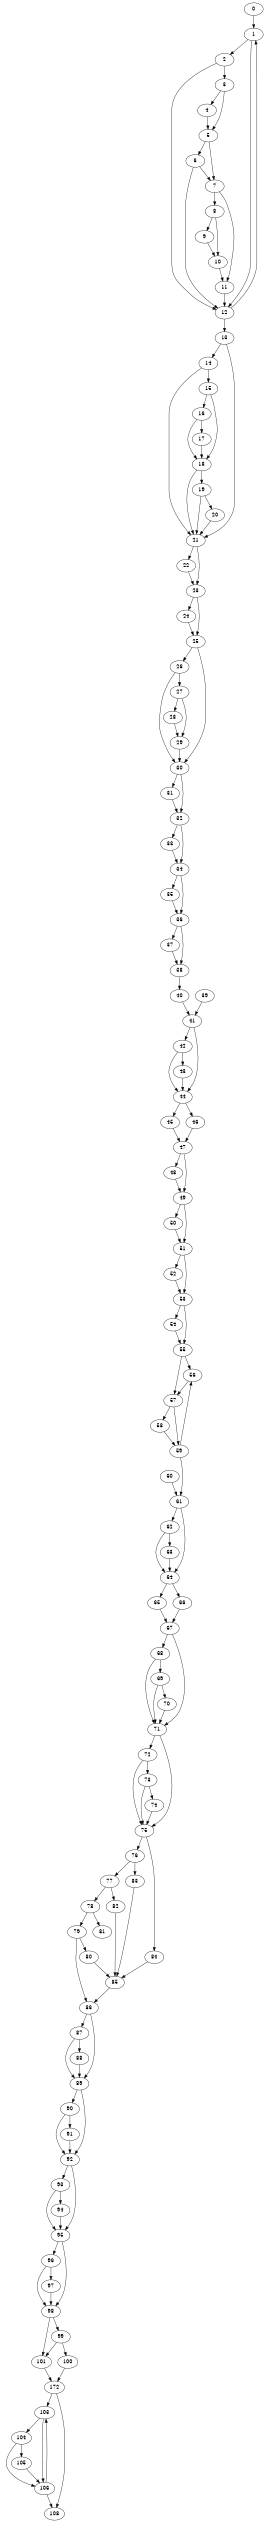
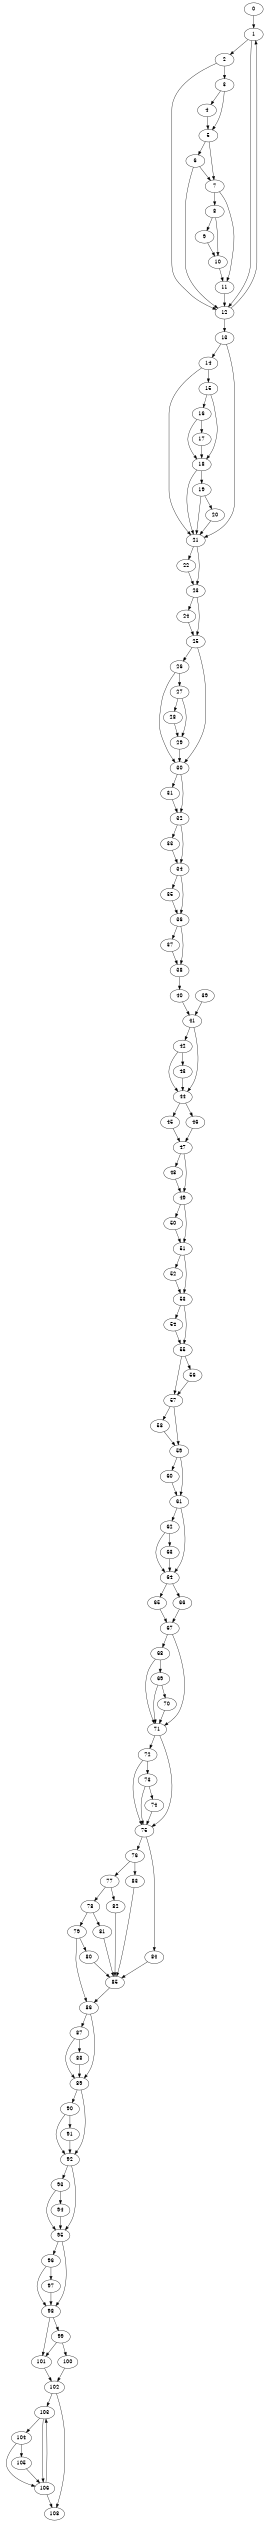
edge "59" -> "56": now "59" -> "60"
edge "81" -> "85": added
node "172": label "172" -> "102"
